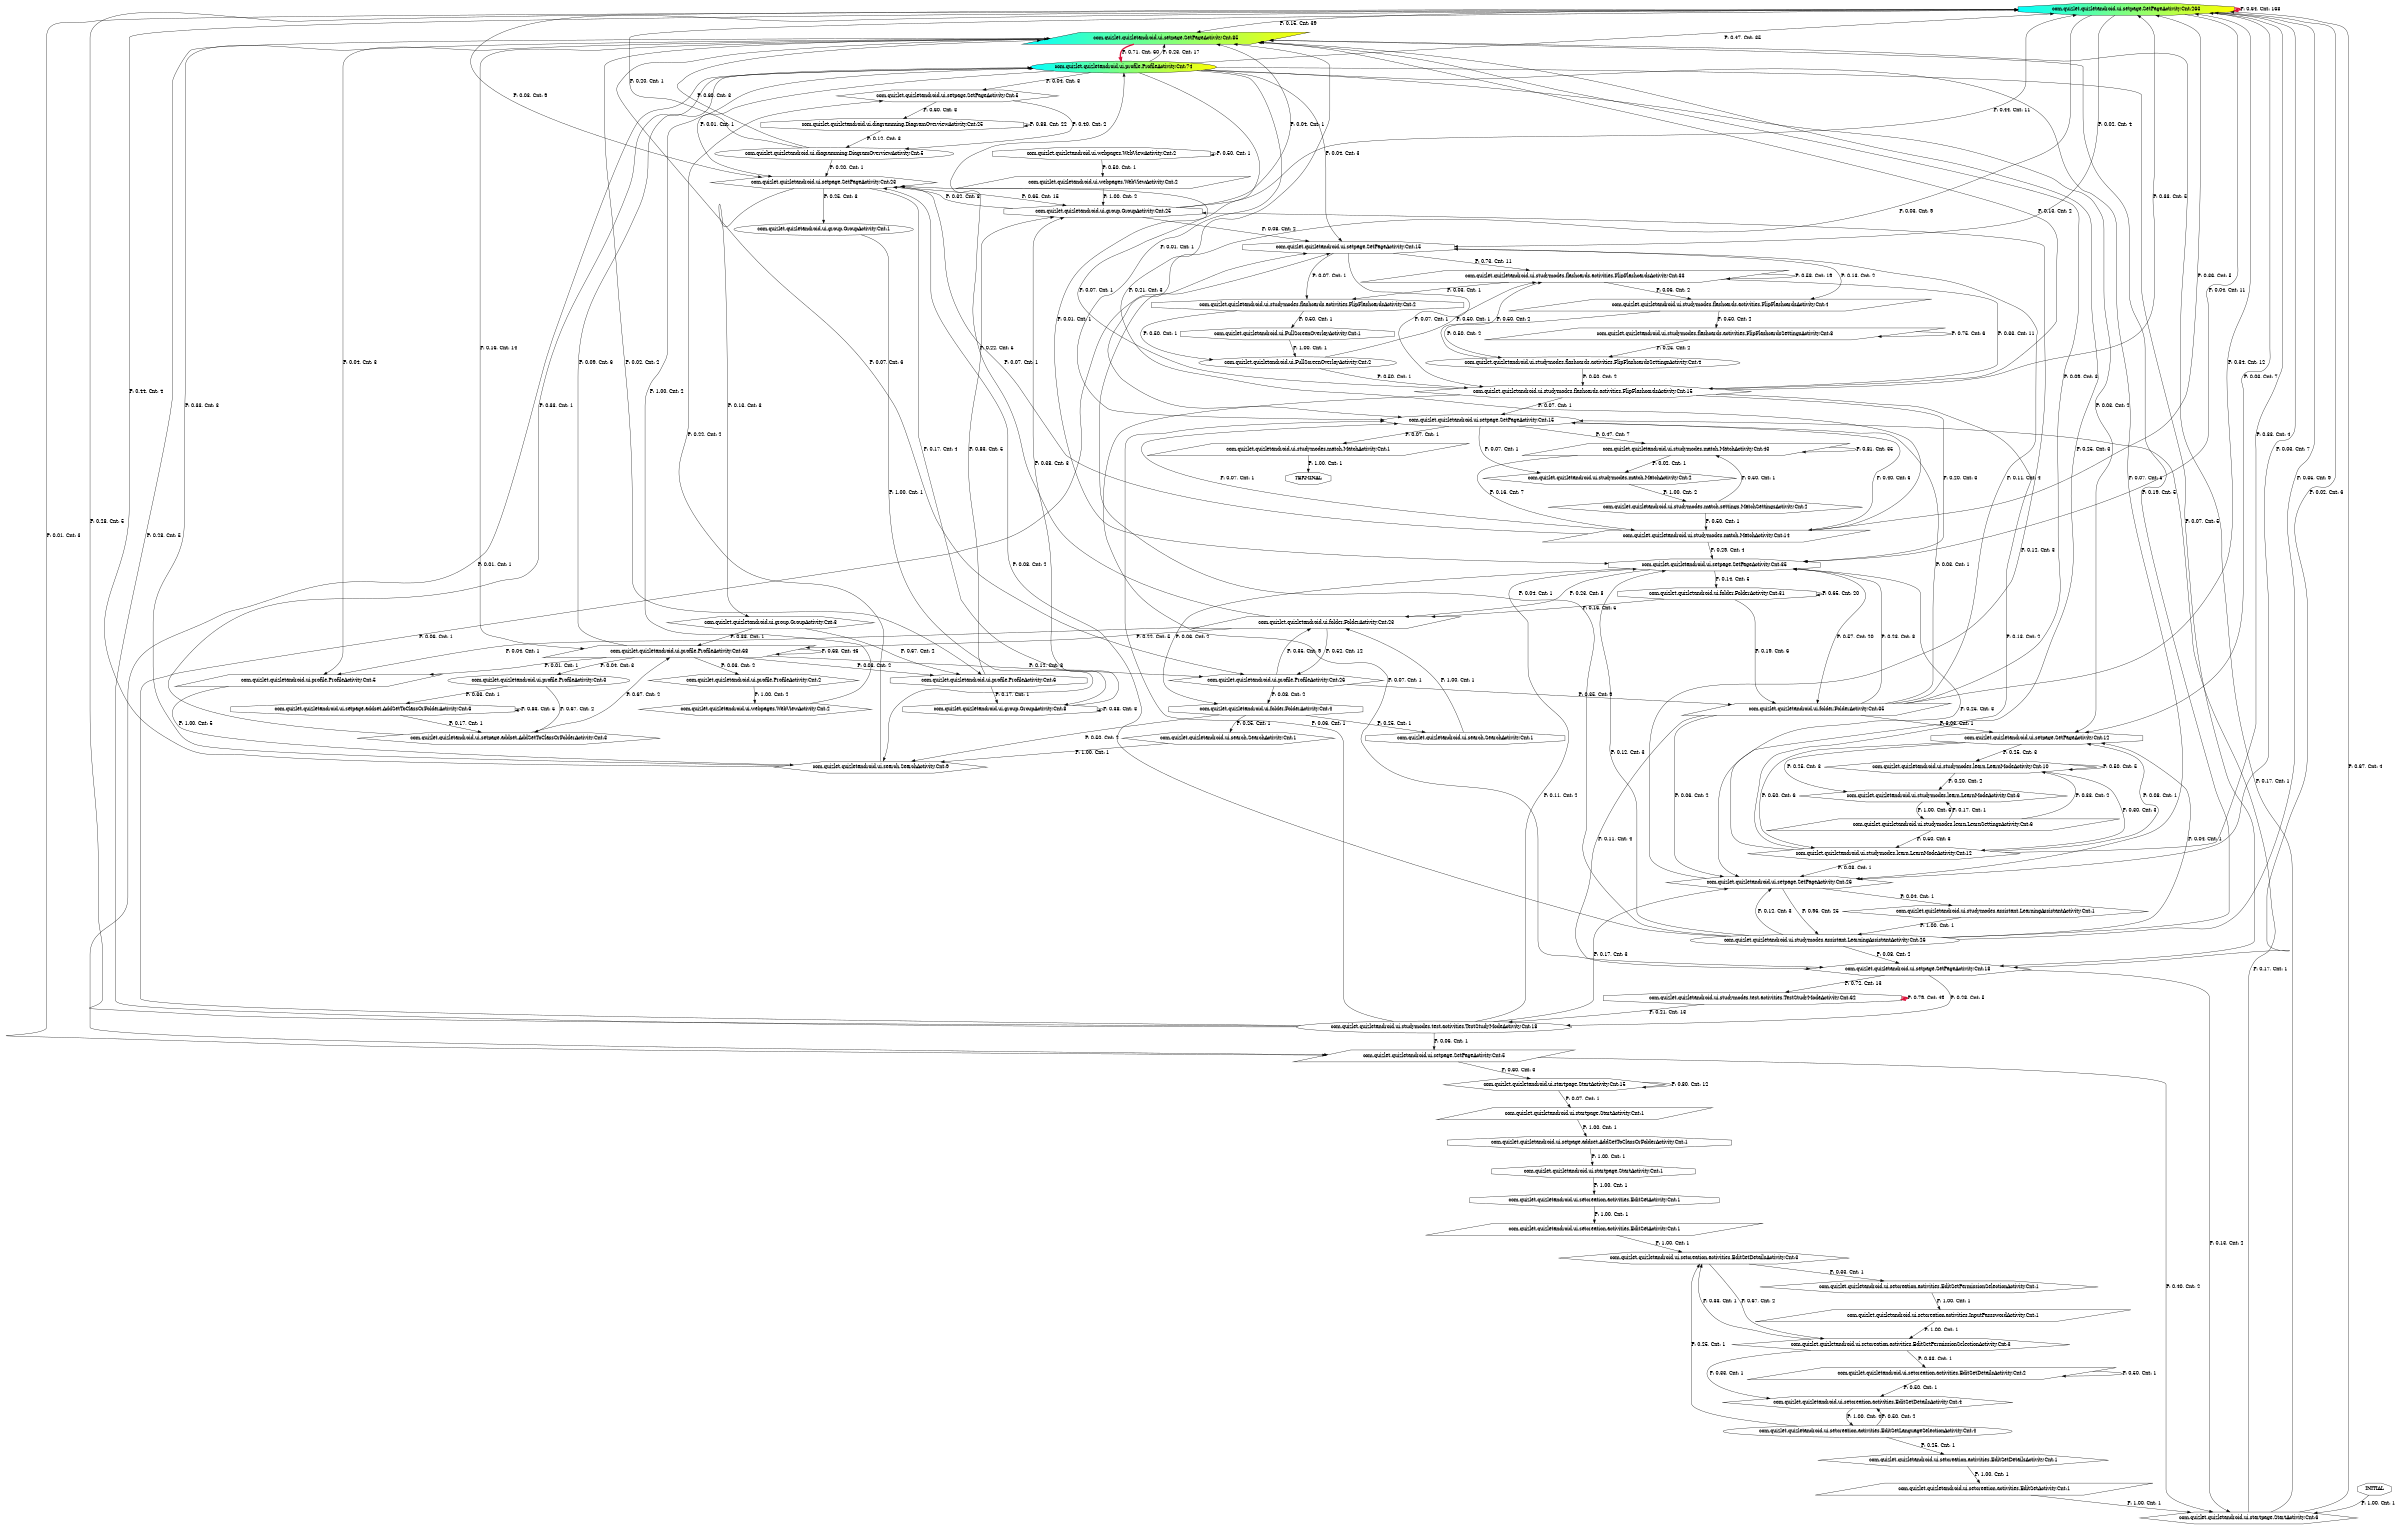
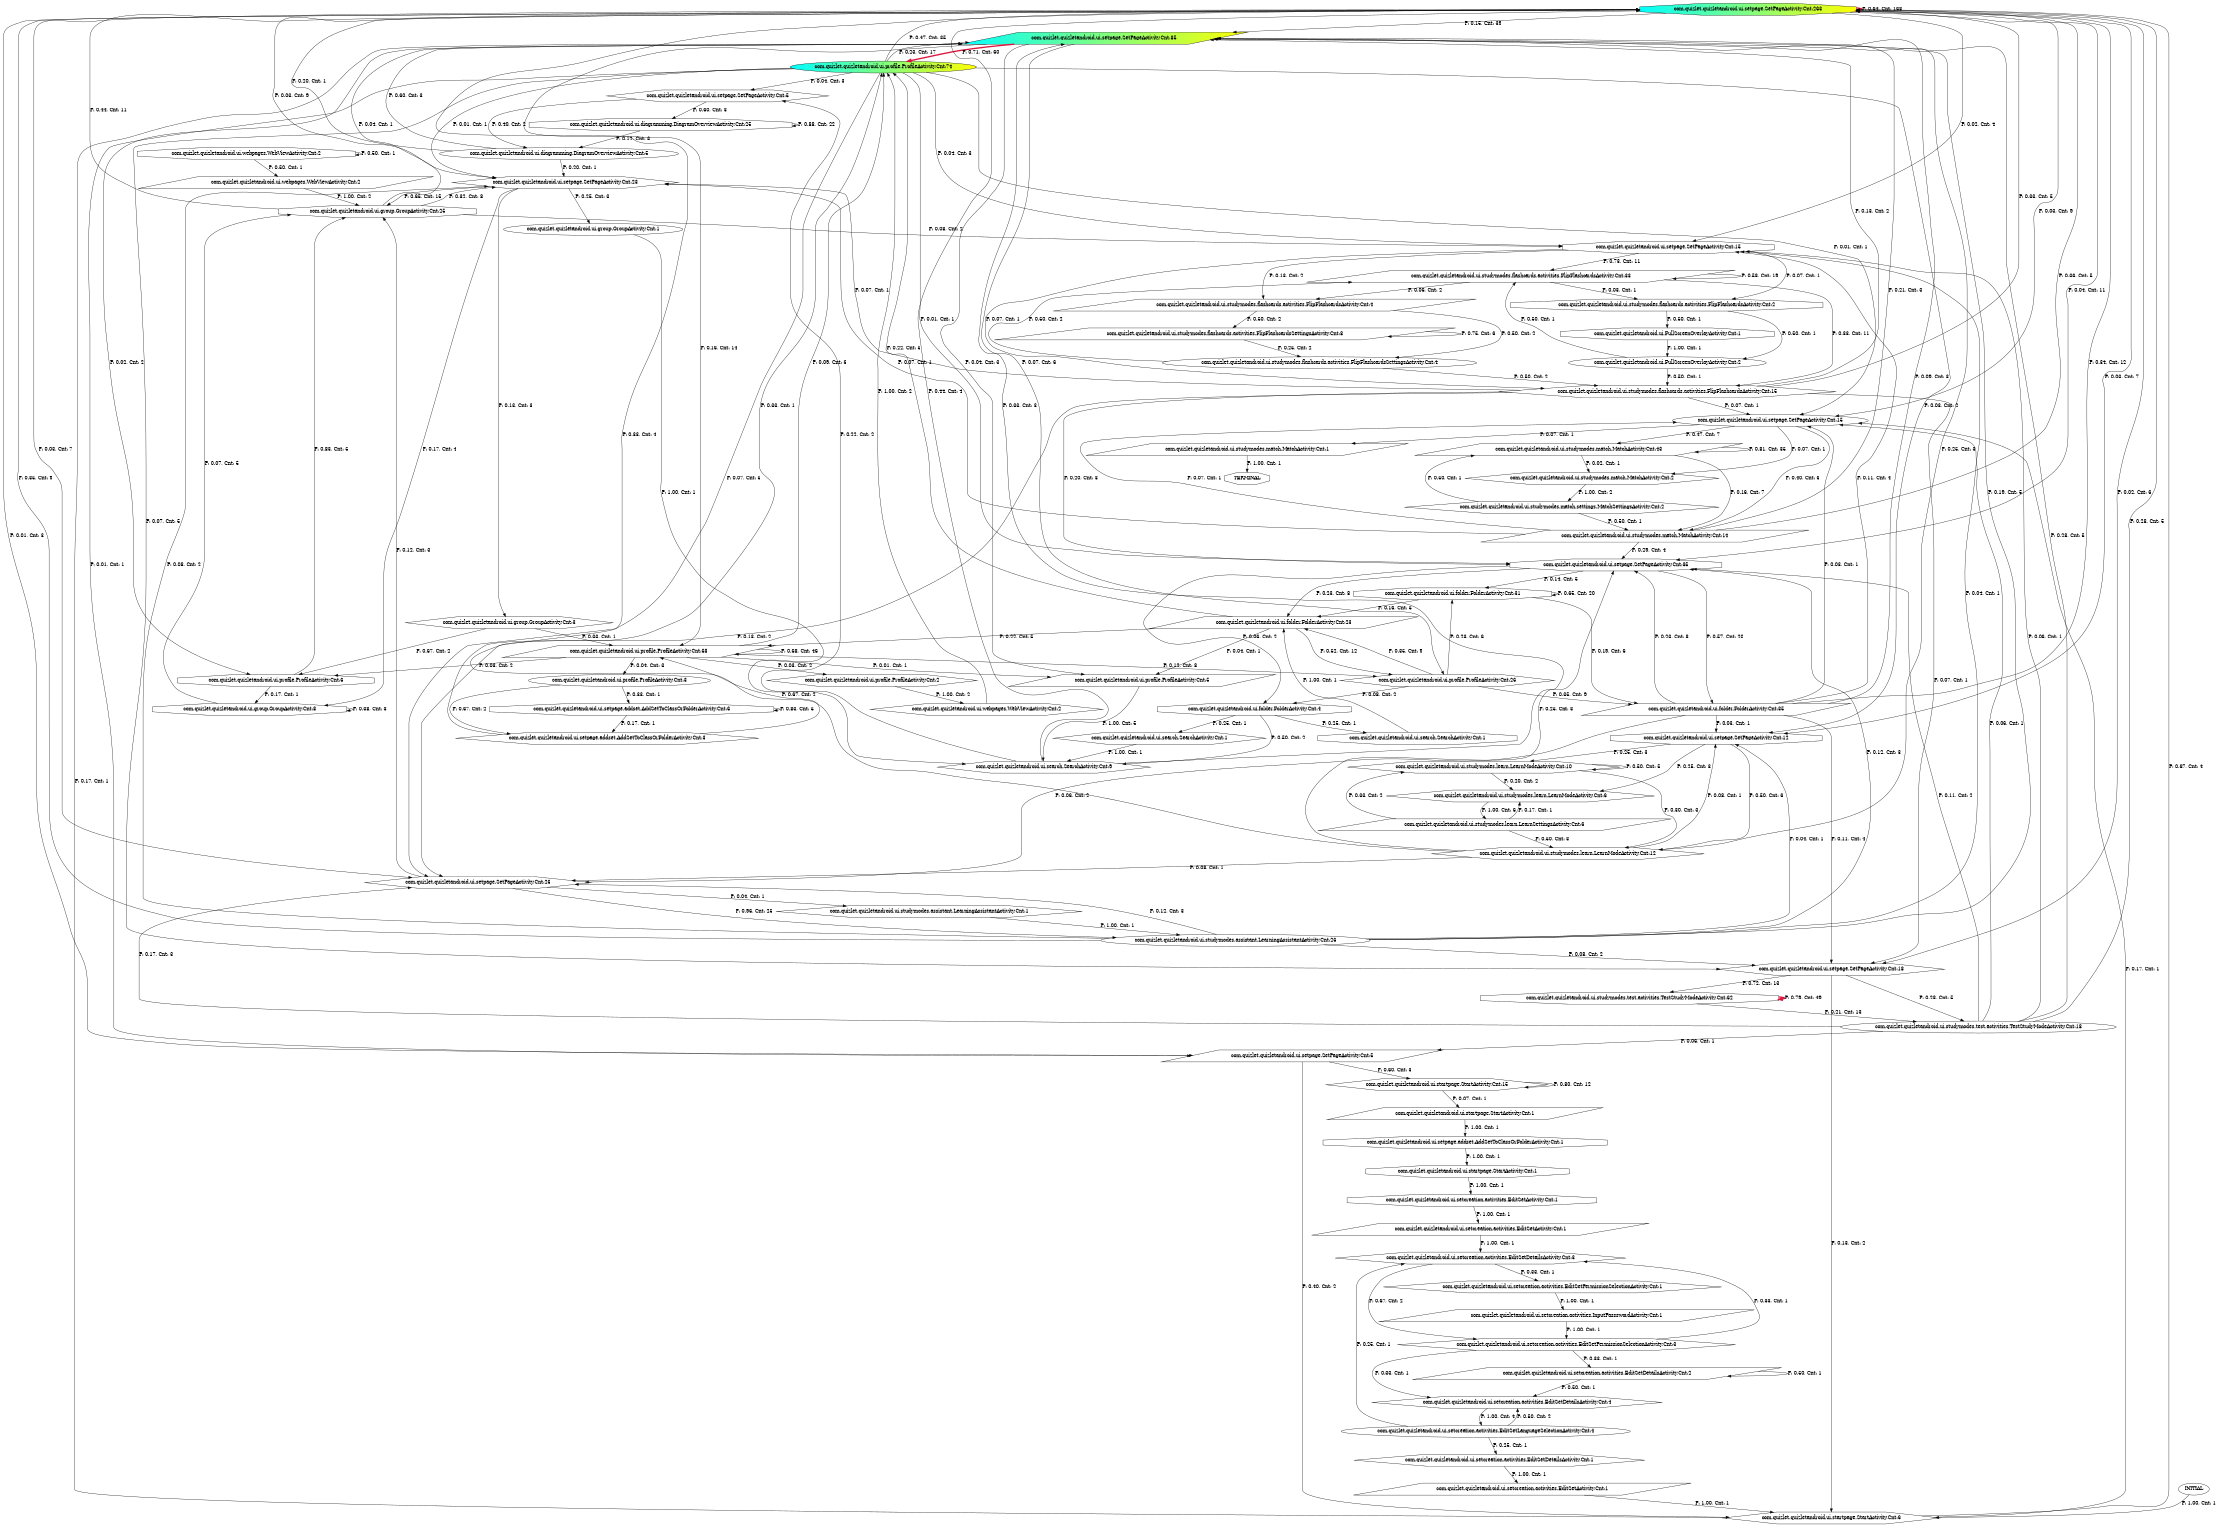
edge "com.quizlet.quizletandroid.ui.group.GroupActivity,Cnt:8" -> "com.quizlet.quizletandroid.ui.group.GroupActivity,Cnt:25": label "P: 0.38, Cnt: 3" -> "P: 0.07, Cnt: 5"
edge "com.quizlet.quizletandroid.ui.profile.ProfileActivity,Cnt:26" -> "com.quizlet.quizletandroid.ui.folder.FolderActivity,Cnt:31": added, label "P: 0.23, Cnt: 6"
edge "com.quizlet.quizletandroid.ui.folder.FolderActivity,Cnt:35" -> "com.quizlet.quizletandroid.ui.setpage.SetPageActivity,Cnt:12": label "P: 8.03, Cnt: 1" -> "P: 0.03, Cnt: 1"
node "INITIAL": shape octagon -> ellipse
